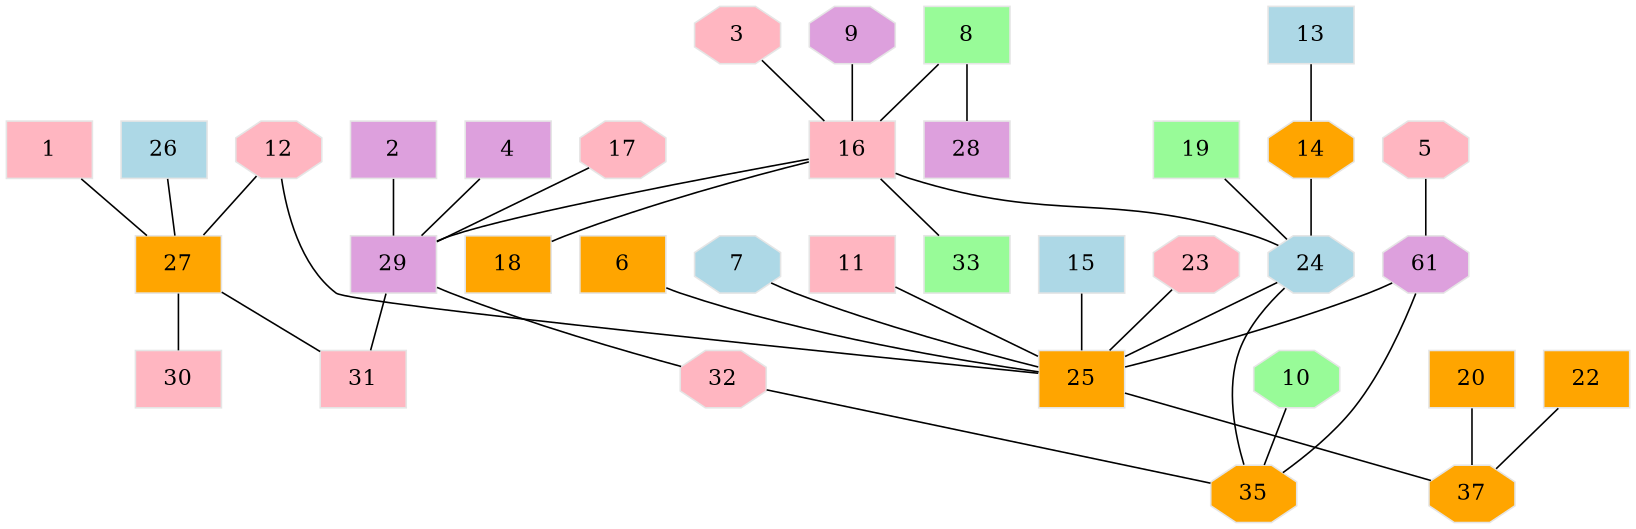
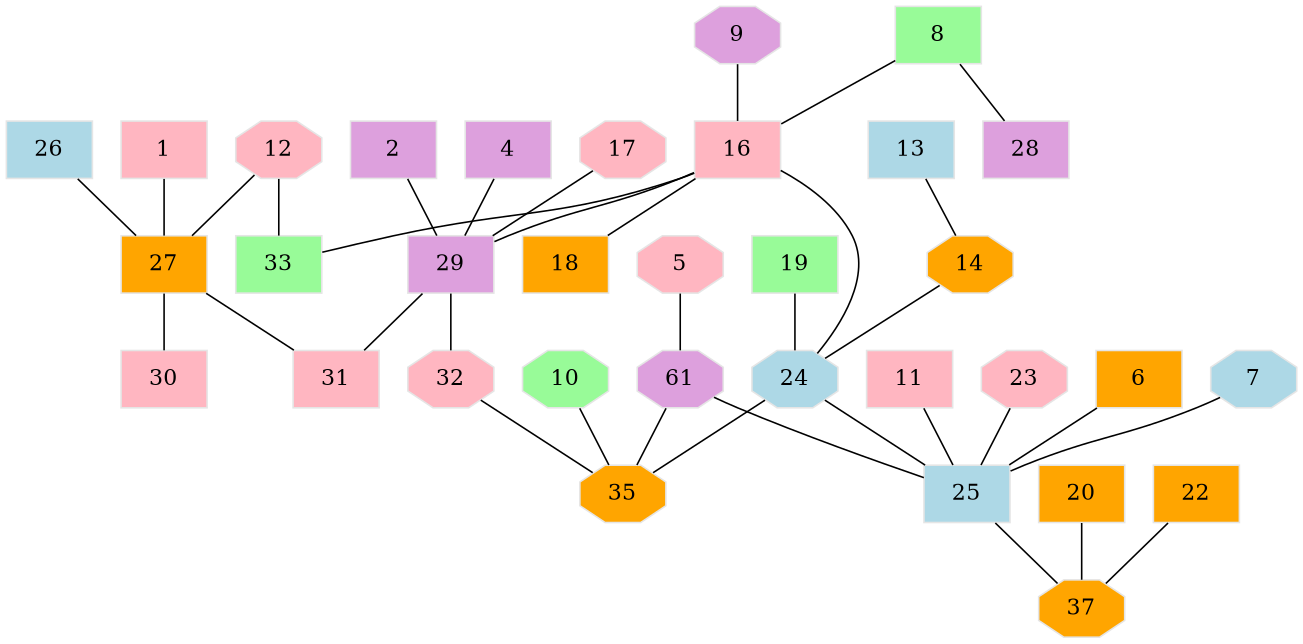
node "3": removed
node "15": removed
edge "12" -- "25": now "12" -- "33"
node "25": fillcolor orange -> lightblue
